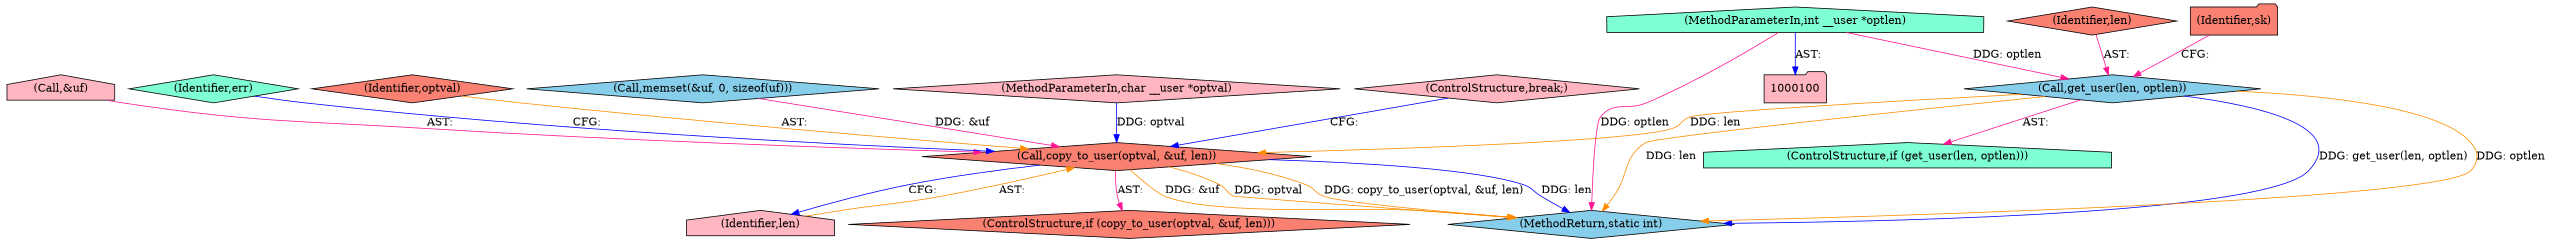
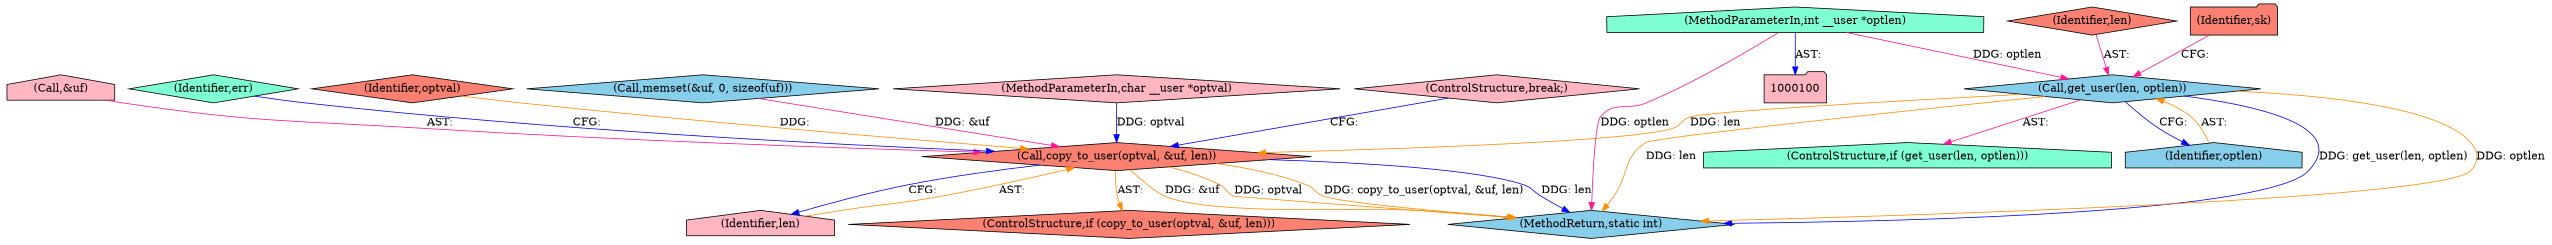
edge "(Identifier,optval)" -> "(Call,copy_to_user(optval, &uf, len))": label "AST: " -> "DDG: "
node "(Identifier,optlen)": added
edge "(Call,copy_to_user(optval, &uf, len))" -> "(ControlStructure,if (copy_to_user(optval, &uf, len)))": color deeppink -> darkorange
